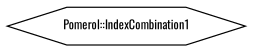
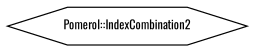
node "Pomerol::IndexCombination1": label "Pomerol::IndexCombination1" -> "Pomerol::IndexCombination2"
